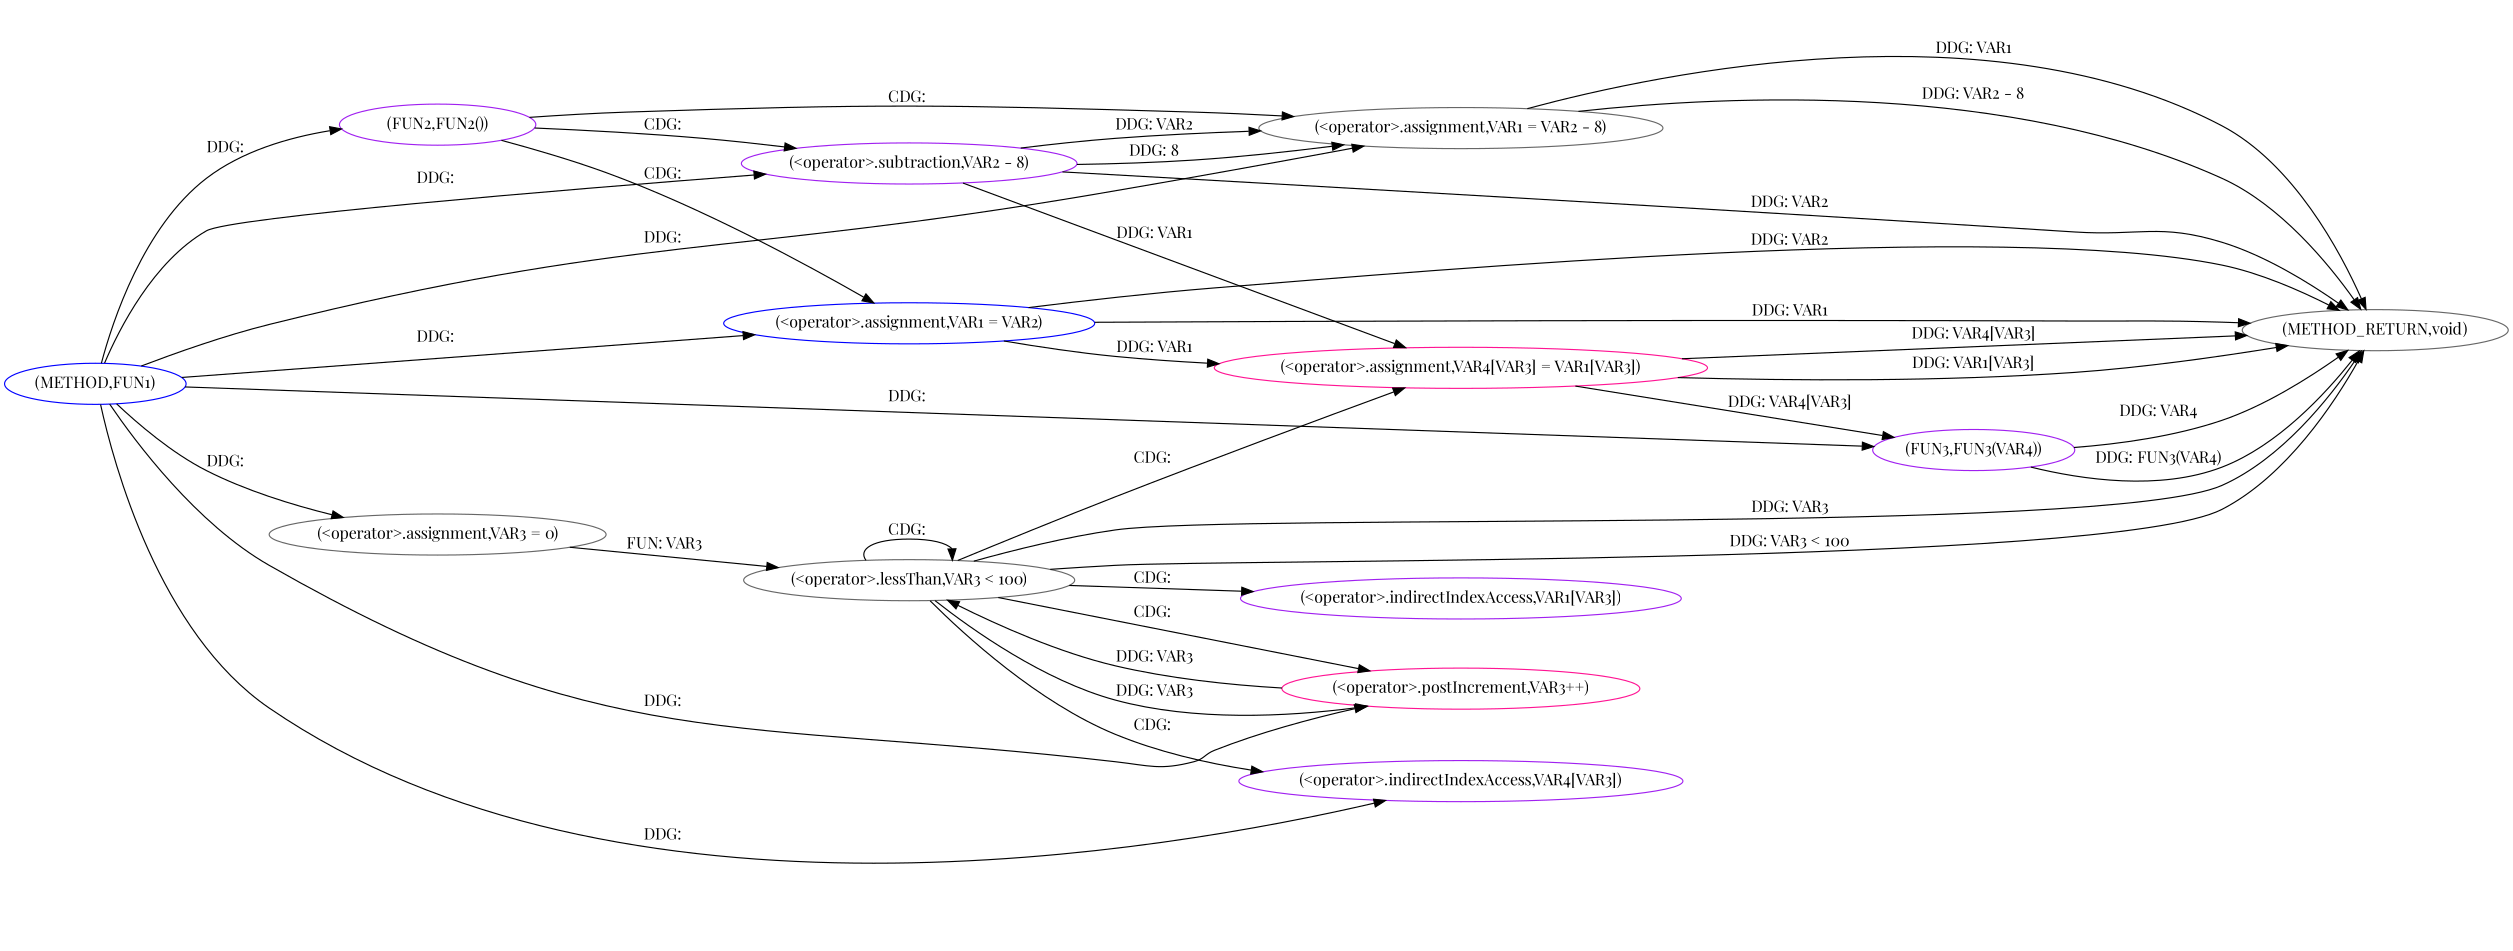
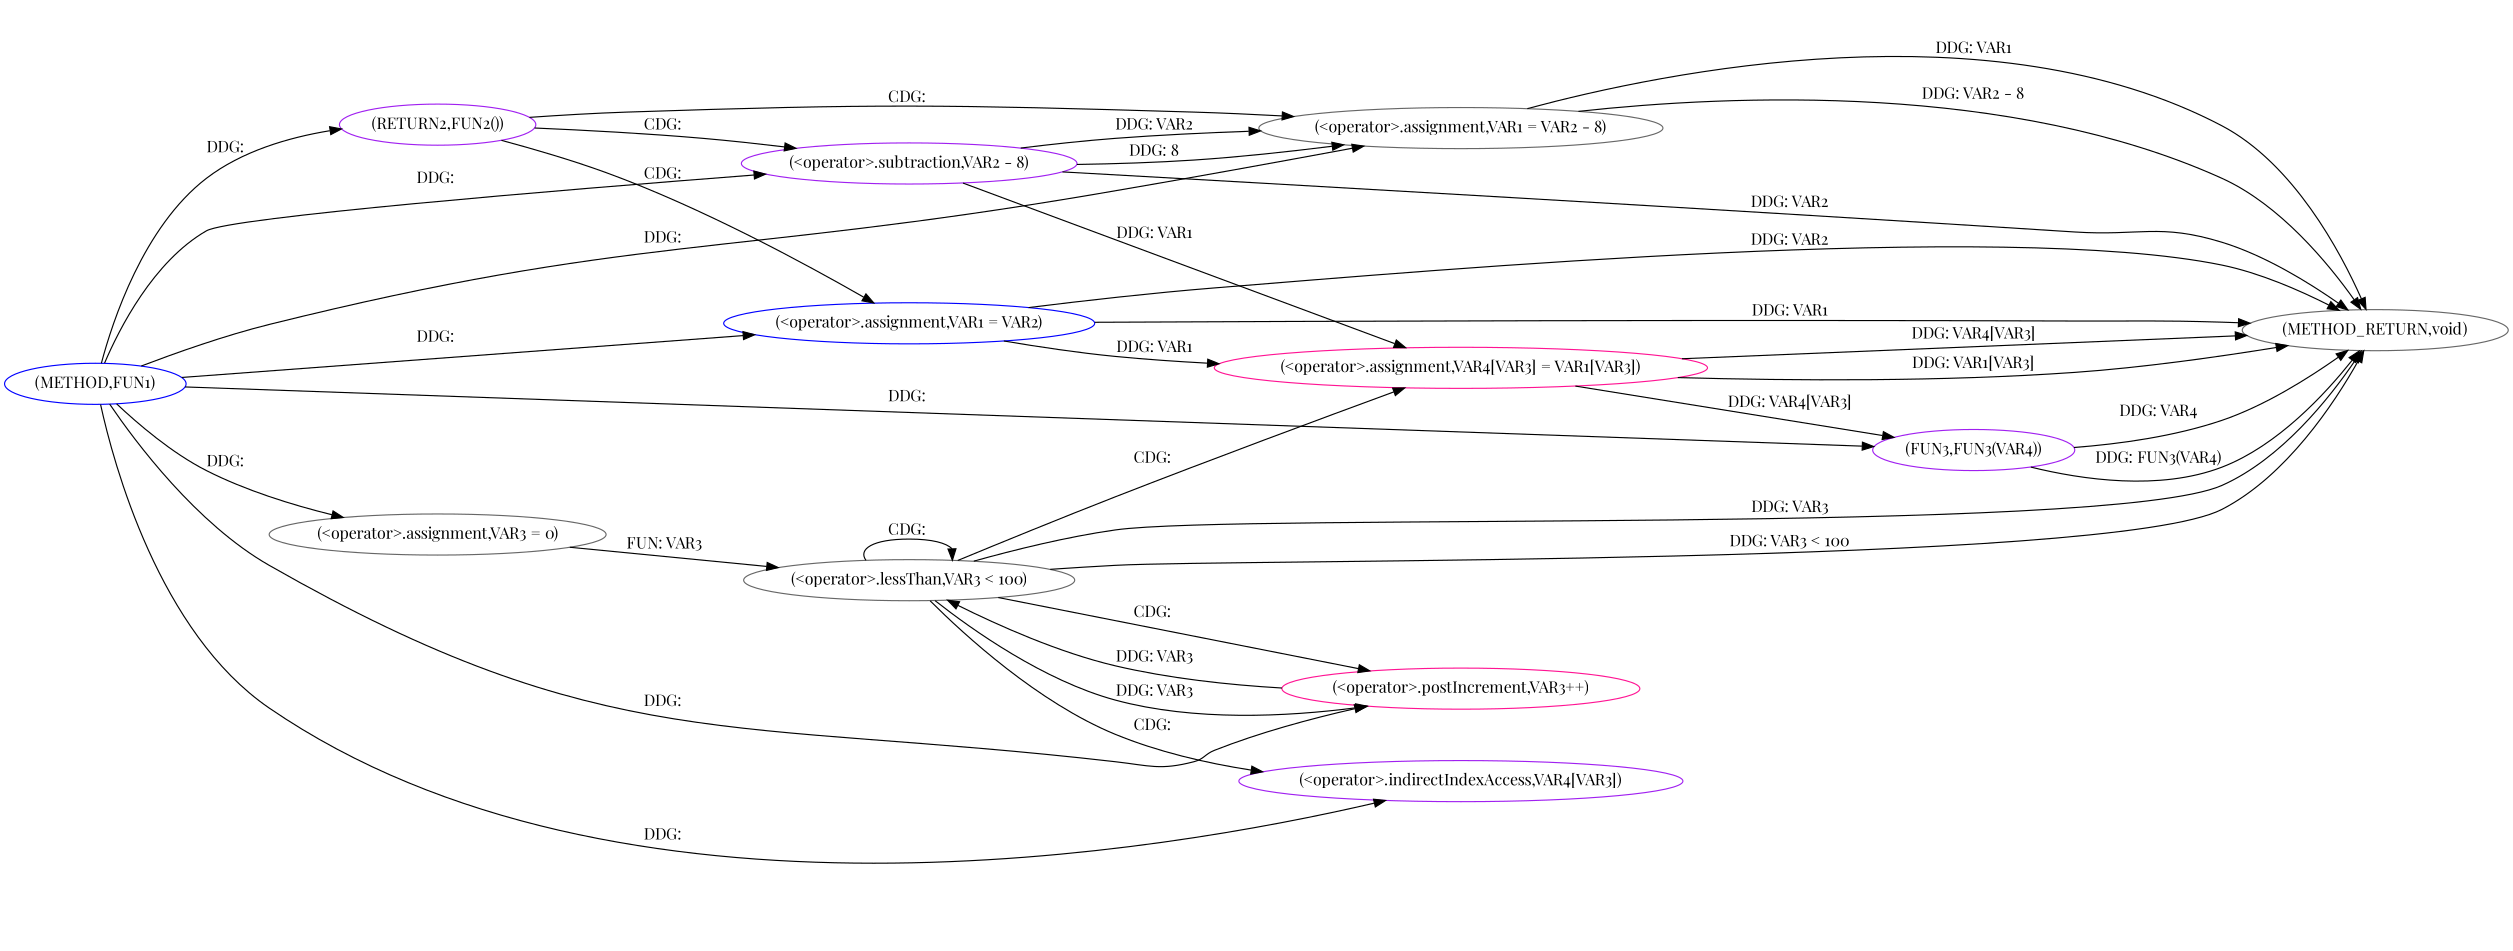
node "(FUN2,FUN2())": label "(FUN2,FUN2())" -> "(RETURN2,FUN2())"
node "(<operator>.indirectIndexAccess,VAR1[VAR3])": removed
